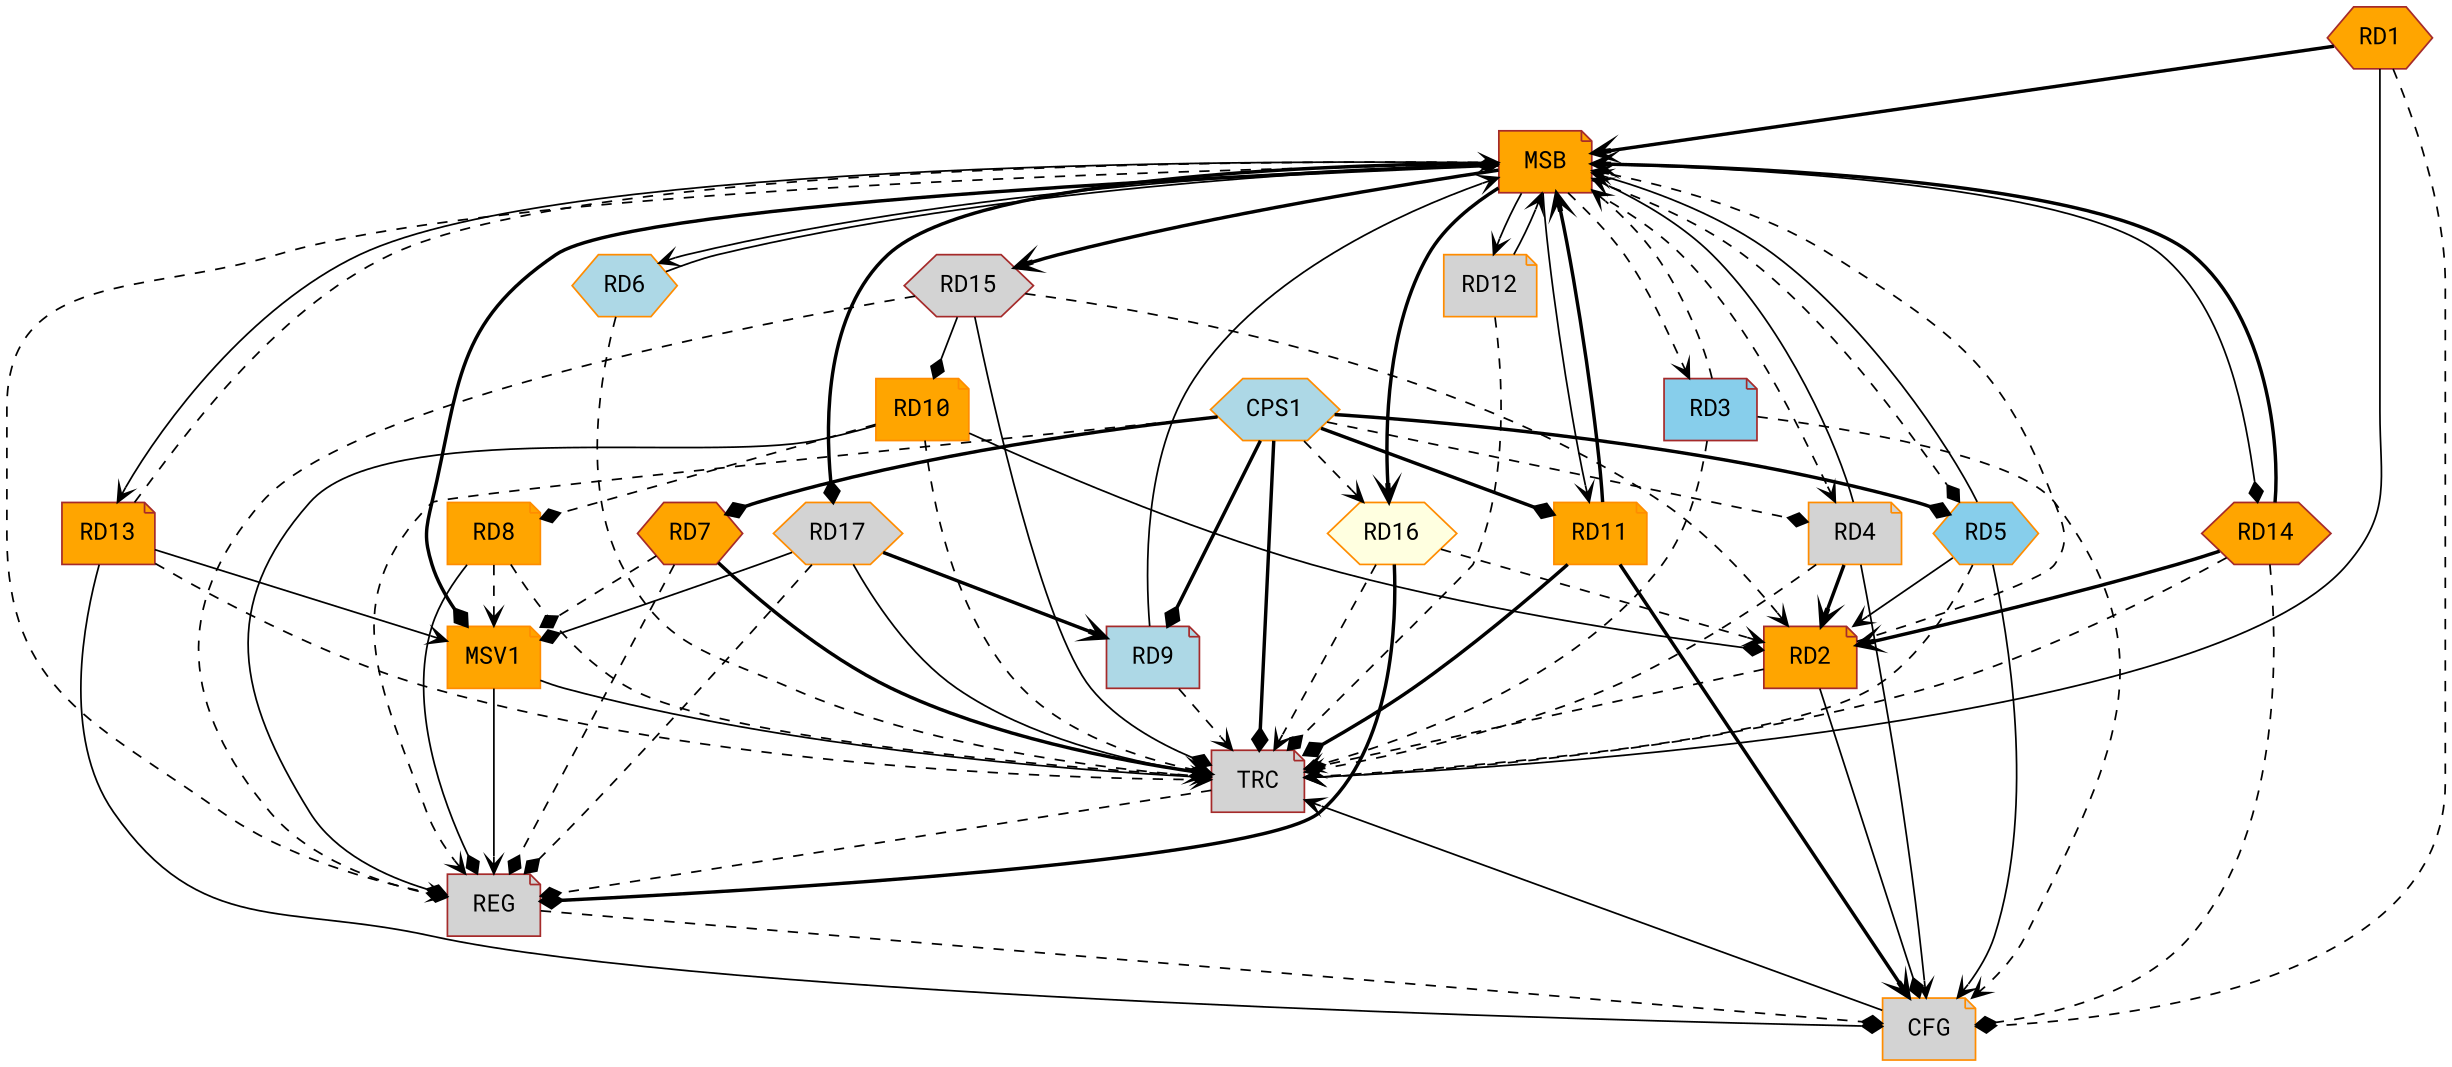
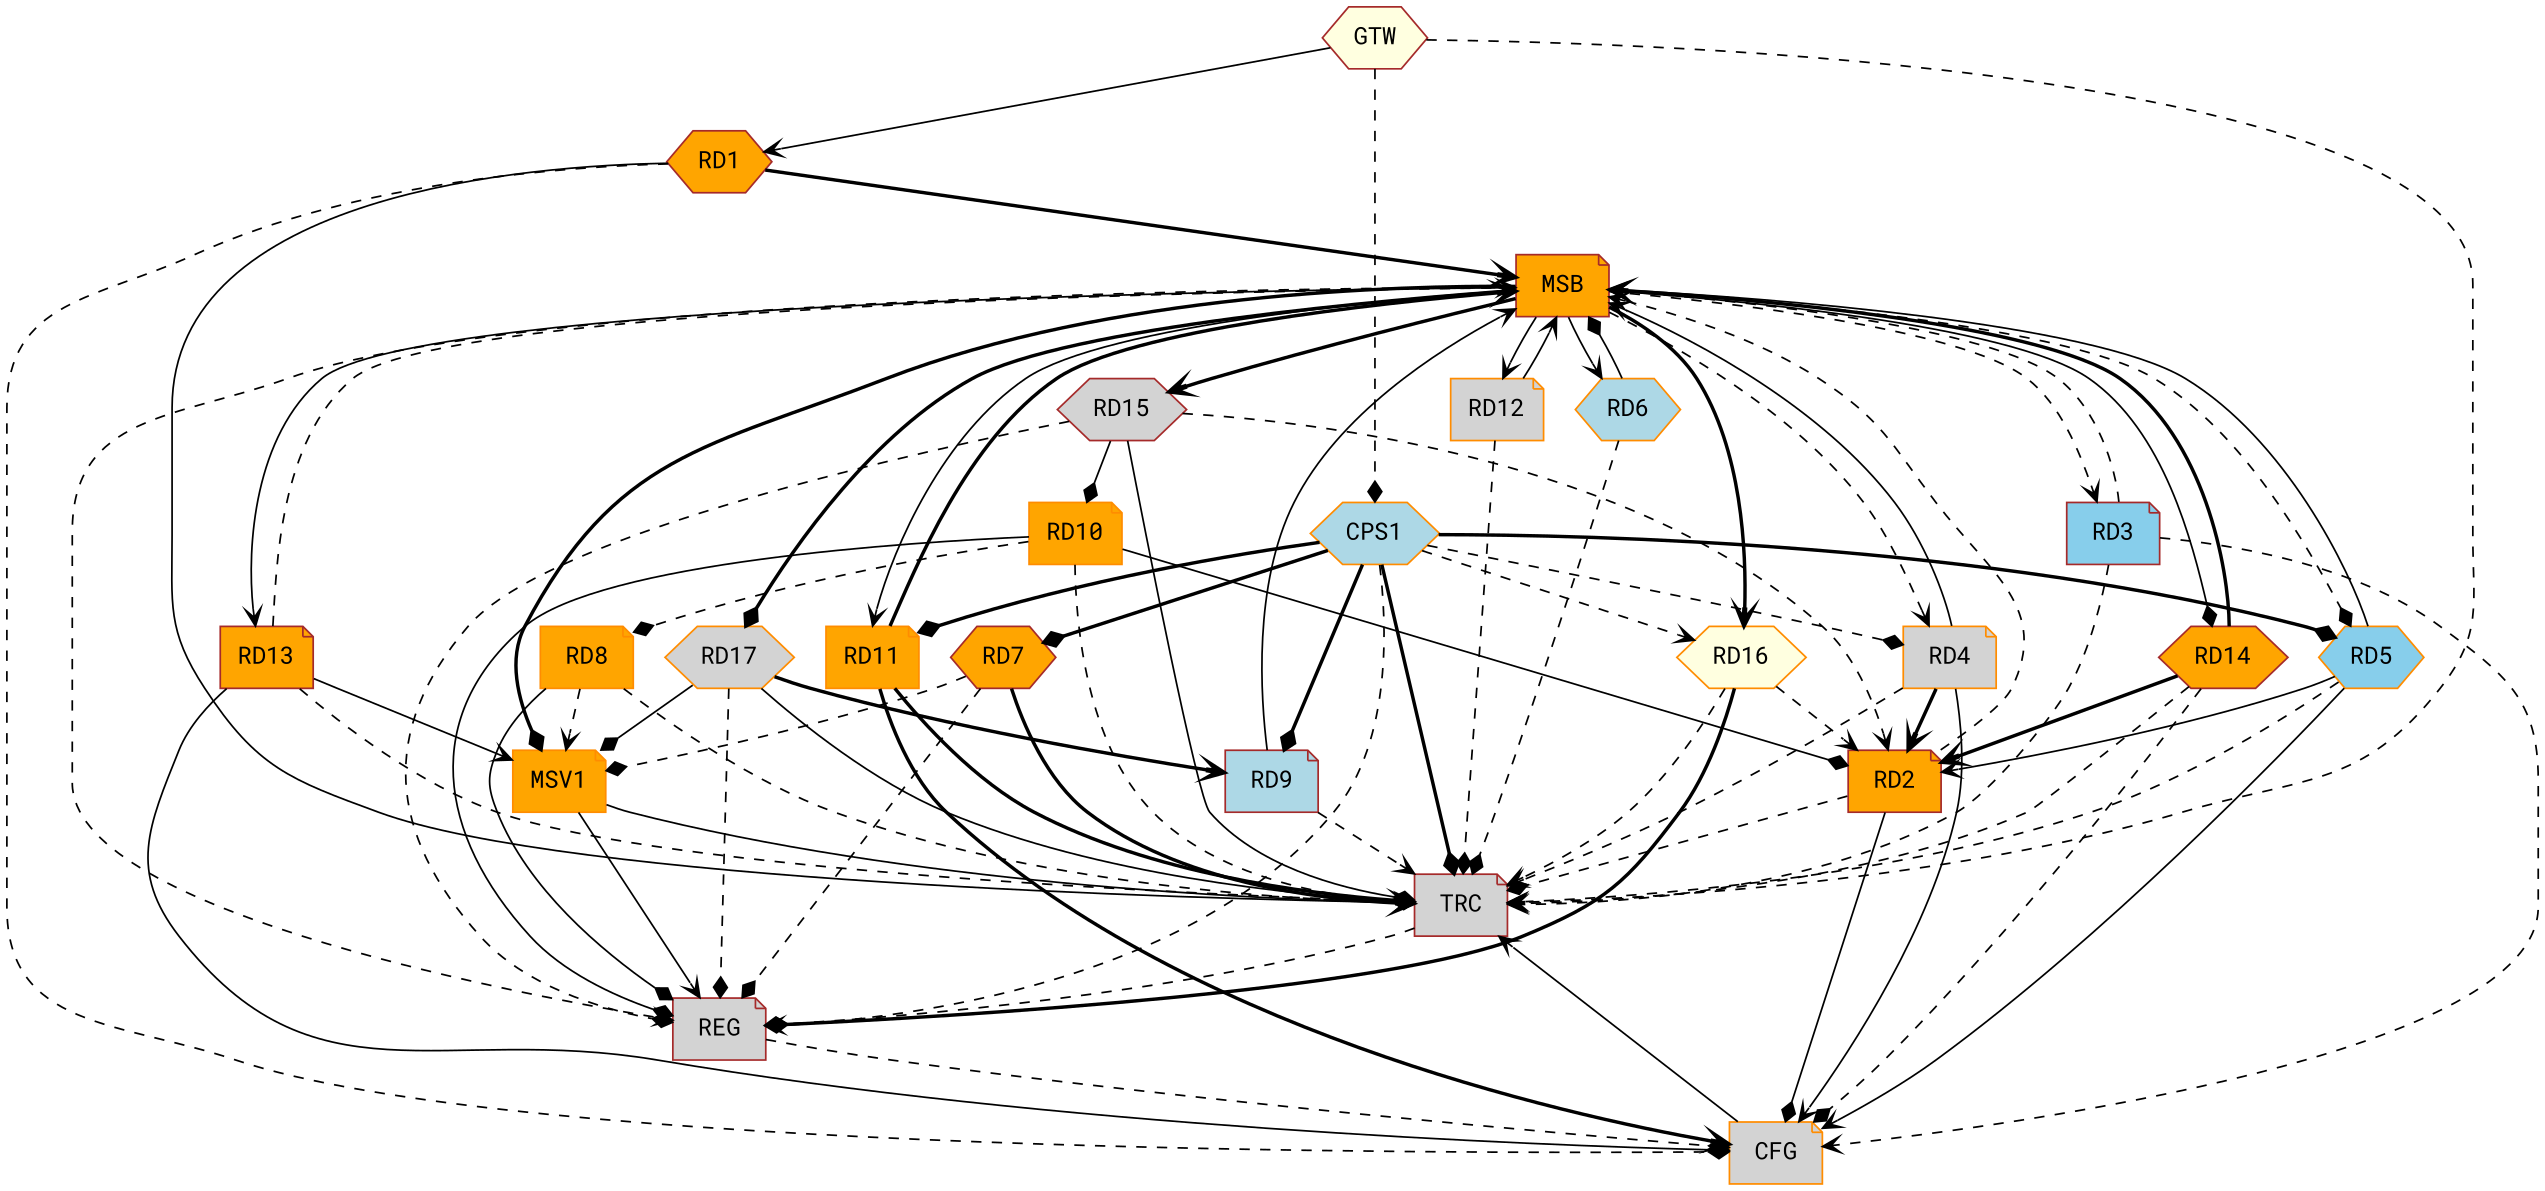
node "GTW": added
